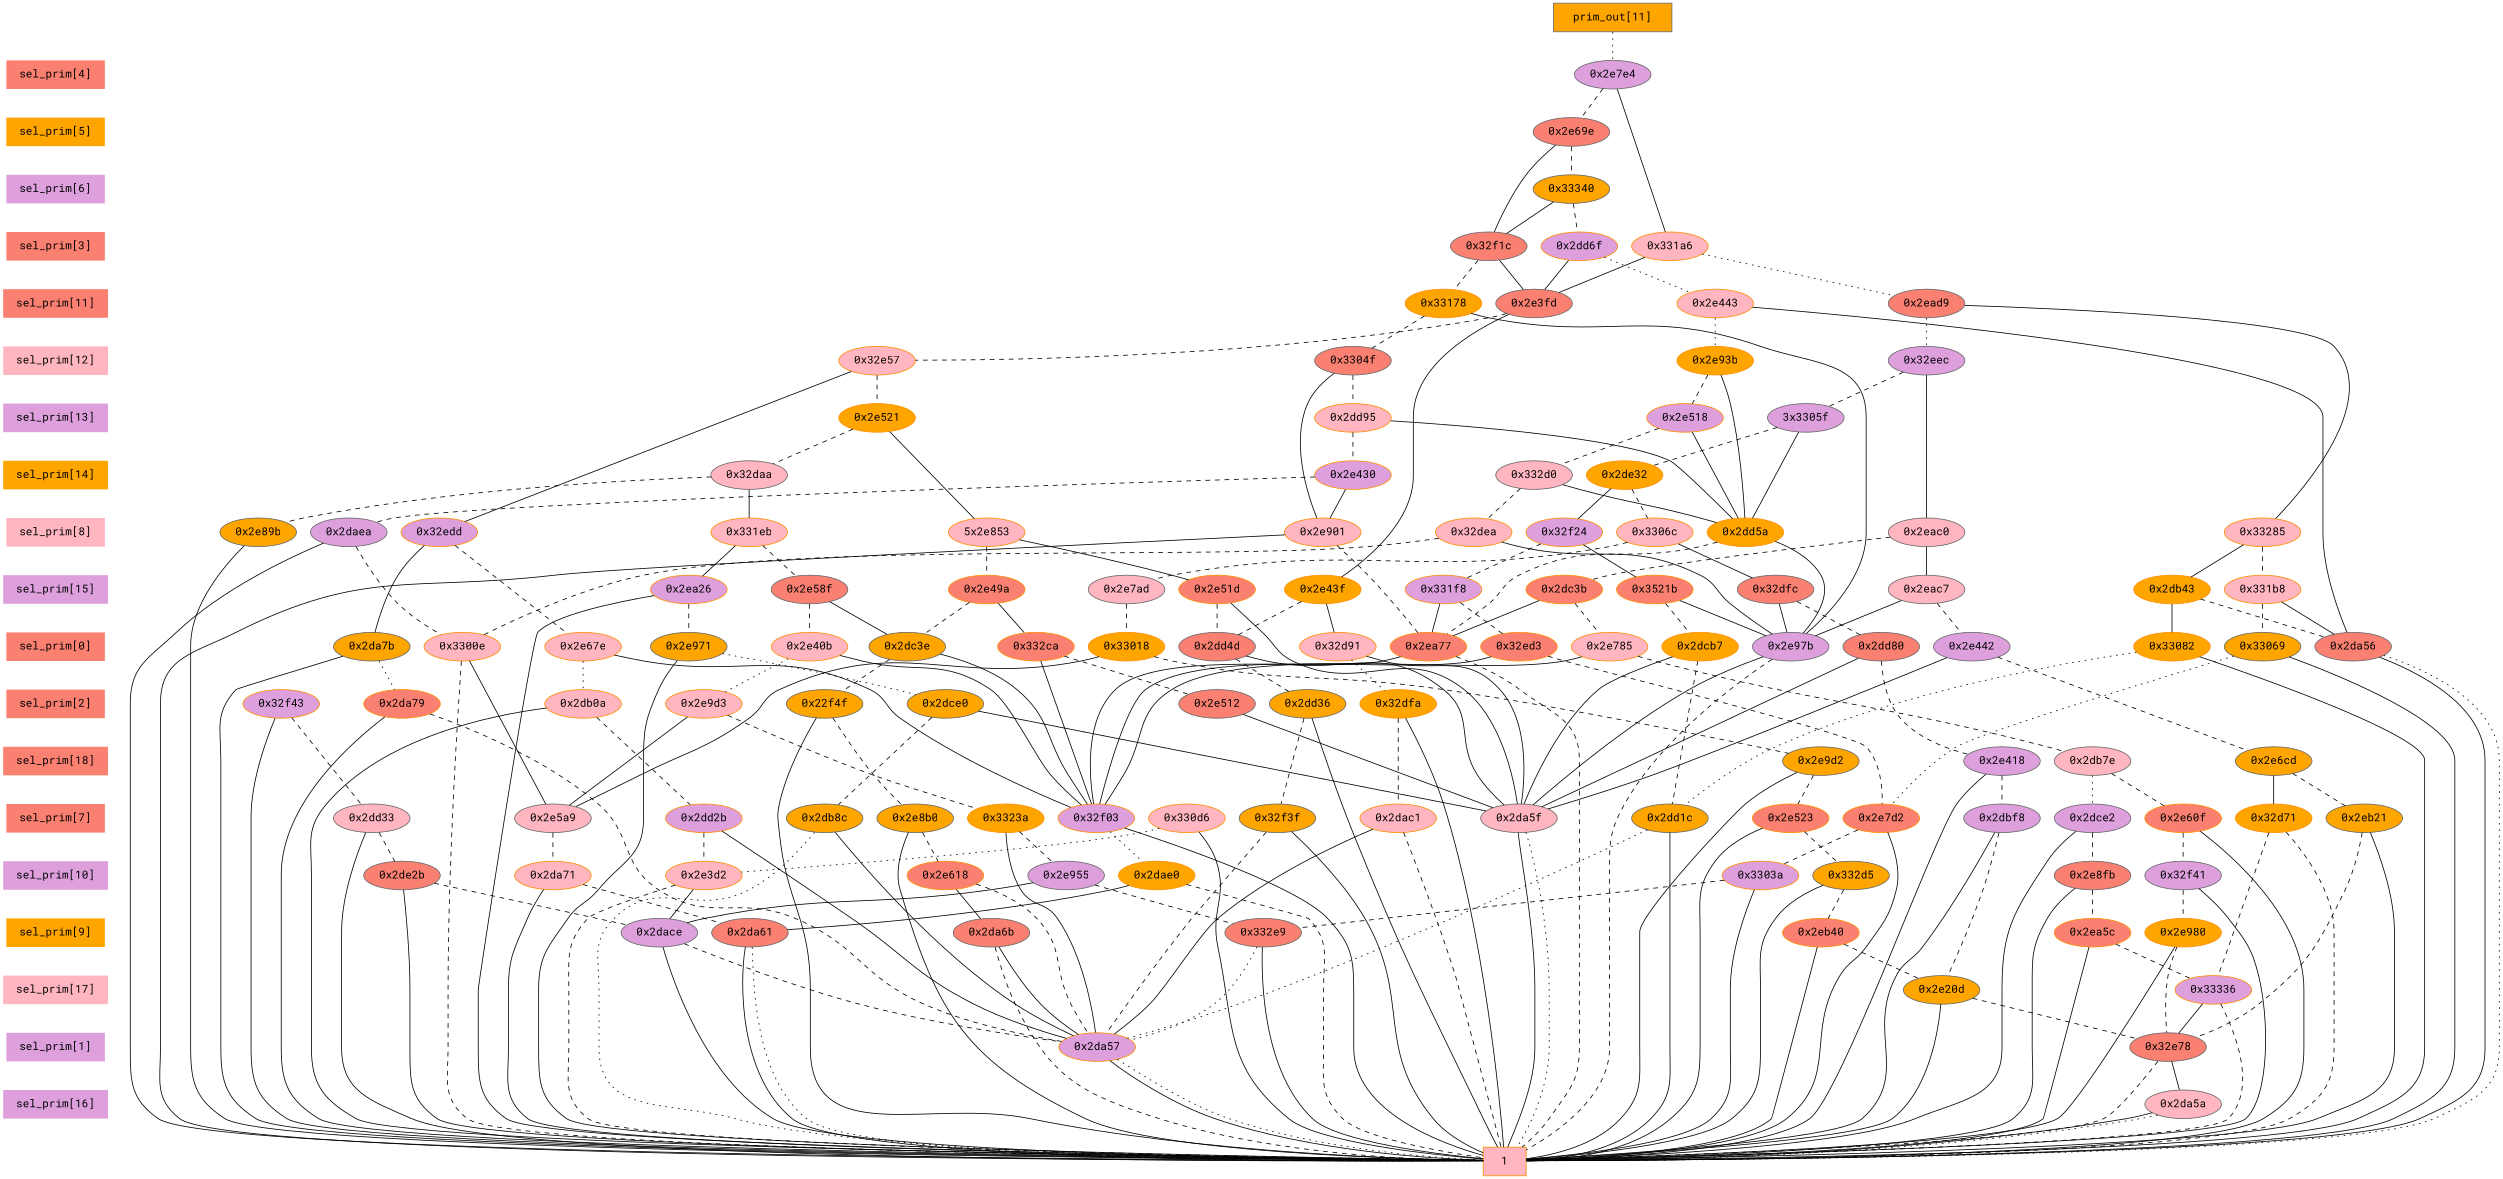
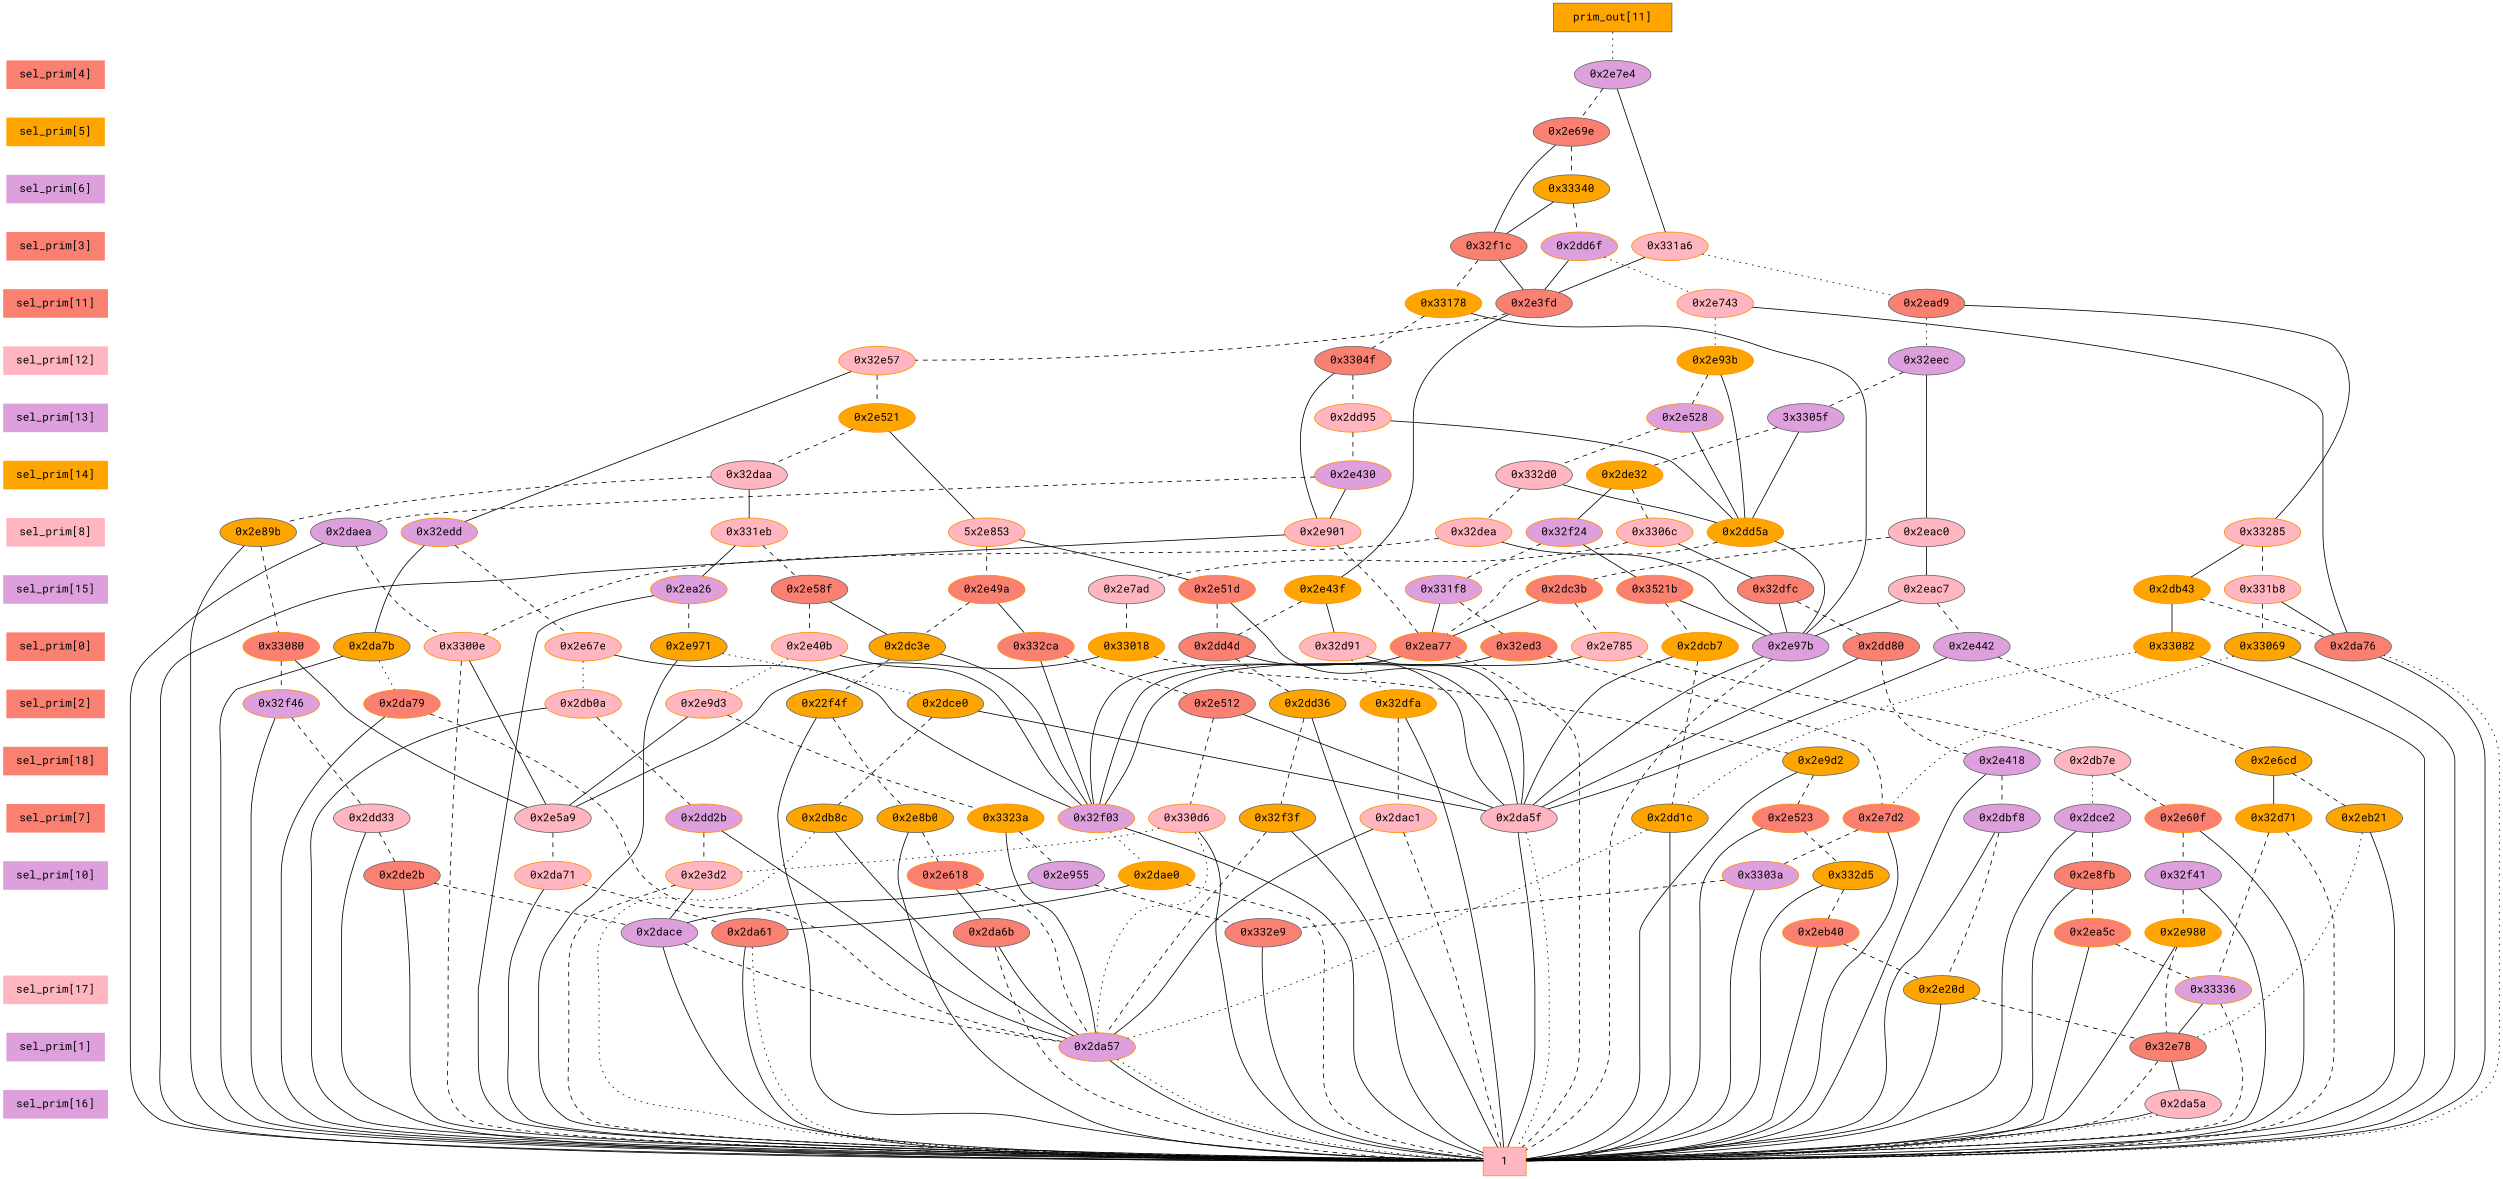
node "0x2e443": label "0x2e443" -> "0x2e743"
node "0x2e518": label "0x2e518" -> "0x2e528"
node "0x33080": added
node "0x2da56": label "0x2da56" -> "0x2da76"
node "0x32f43": label "0x32f43" -> "0x32f46"
edge "0x2e512" -- "0x330d6": added
node "sel_prim[9]": removed
edge "0x2eb21" -- "0x32e78": style dashed -> dotted
edge "0x332e9" -- "0x2da57": now "0x330d6" -- "0x2da57"
